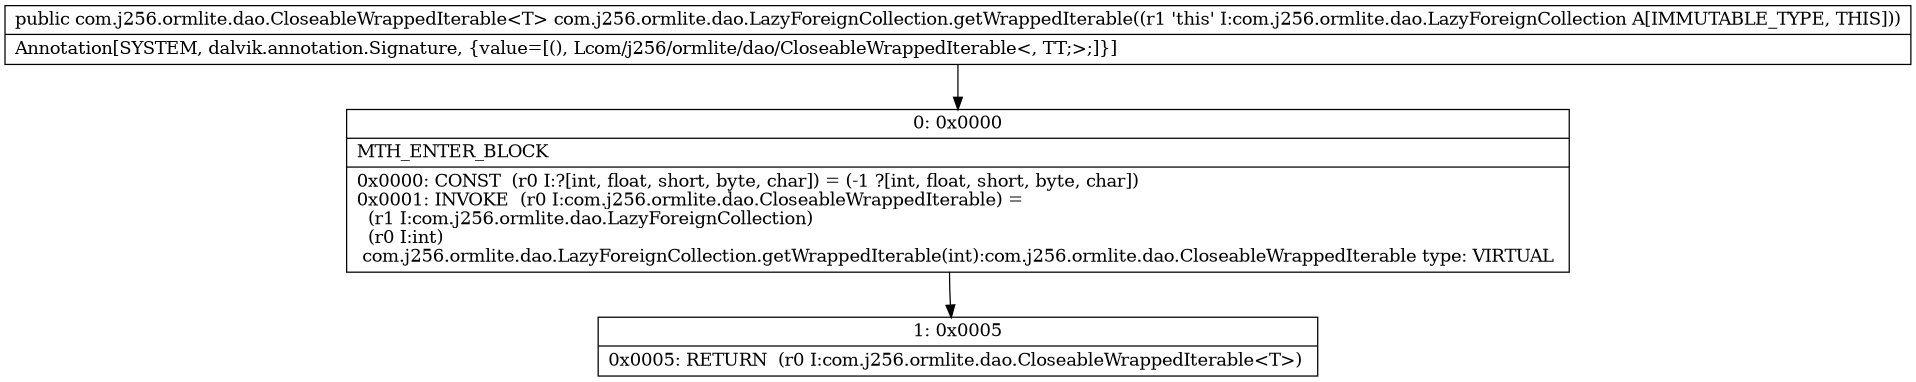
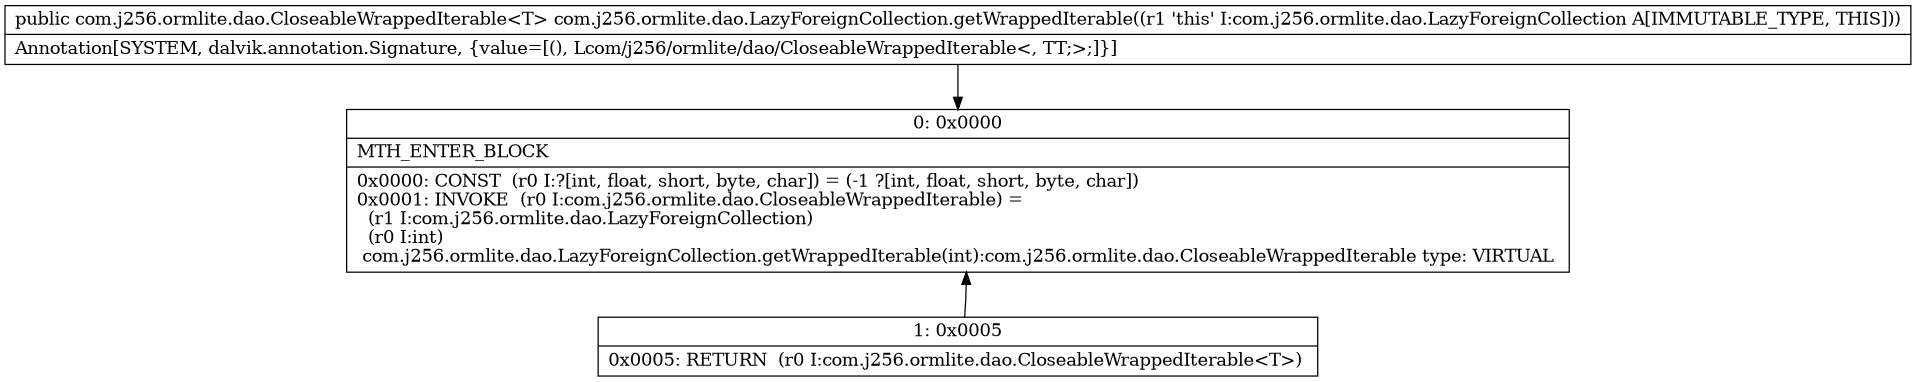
edge "0: 0x0000" -> "1: 0x0005": reversed
